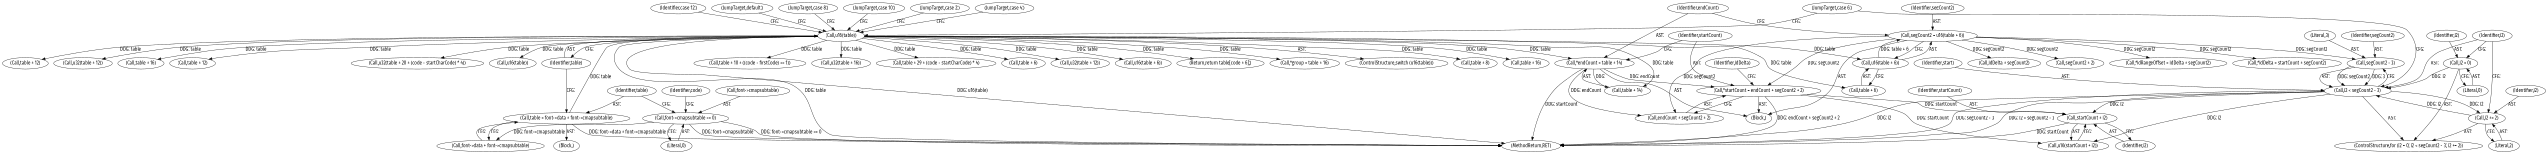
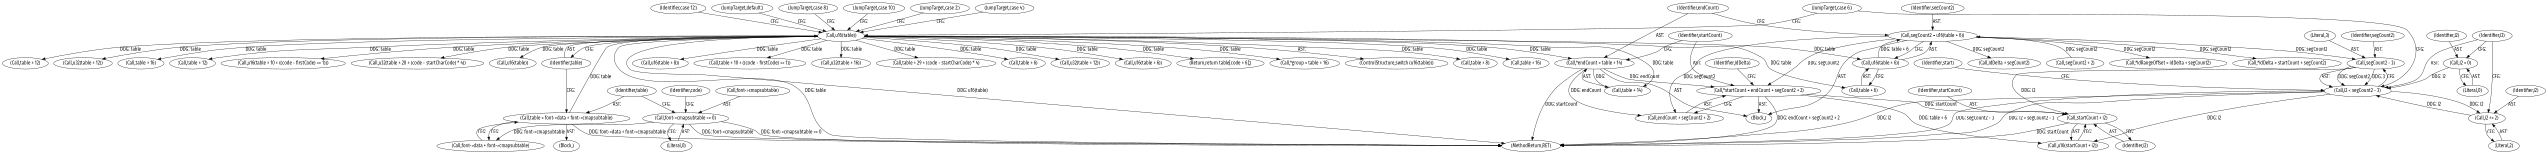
edge "(Call,segCount2 = u16(table + 6))" -> "(Call,segCount2 + 2)": reversed
node "(Call,u16(table + 10 + ((code - firstCode) << 1)))": added
node "(Call,u16(table + 8))": added
edge "(Identifier,start)" -> "(Call,i2 < segCount2 - 3)": label "AST: " -> "CFG: "
edge "(Call,i2 < segCount2 - 3)" -> "(Call,startCount + i2)": now "(Call,segCount2 - 3)" -> "(Call,startCount + i2)"
edge "(Call,*startCount = endCount + segCount2 + 2)" -> "(Call,u16(startCount + i2))": label "DDG: startCount" -> "DDG: table + 6"
node "(ControlStructure,for (i2 = 0; i2 < segCount2 - 3; i2 += 2))": removed
